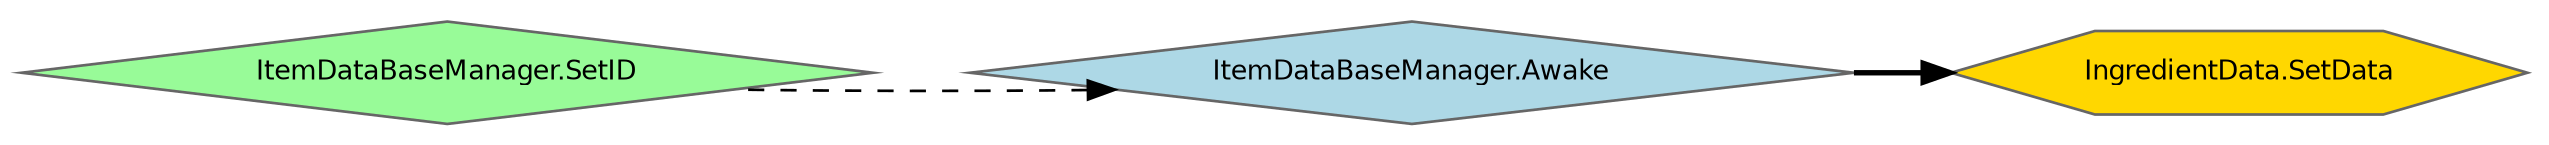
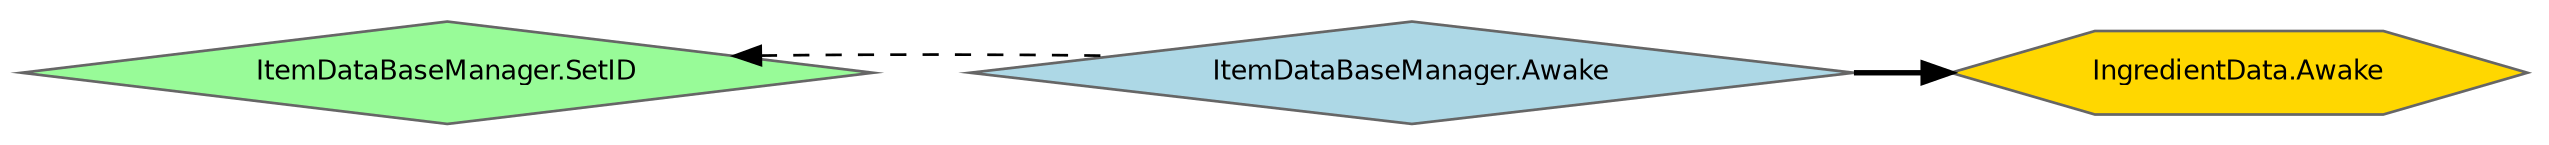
node "IngredientData.SetData": label "IngredientData.SetData" -> "IngredientData.Awake"
edge "ItemDataBaseManager.SetID" -> "ItemDataBaseManager.Awake": reversed
